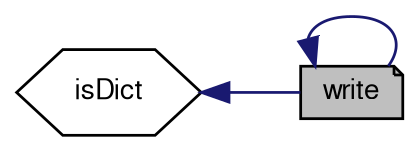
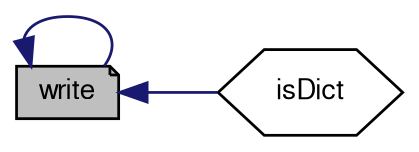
edge "write" -> "isDict": reversed
